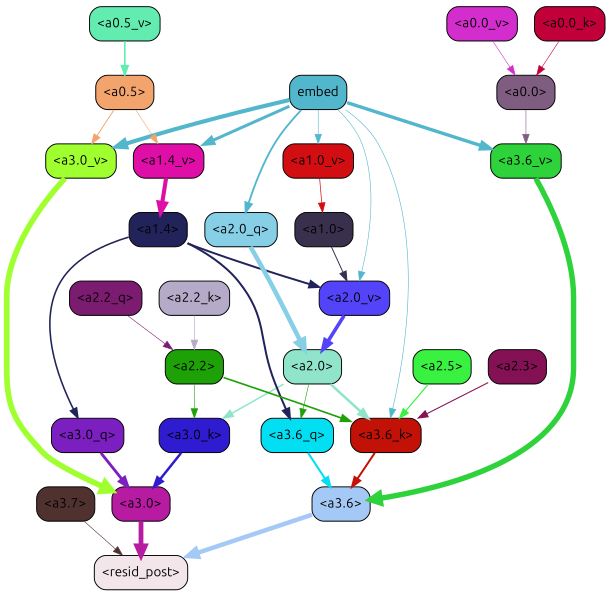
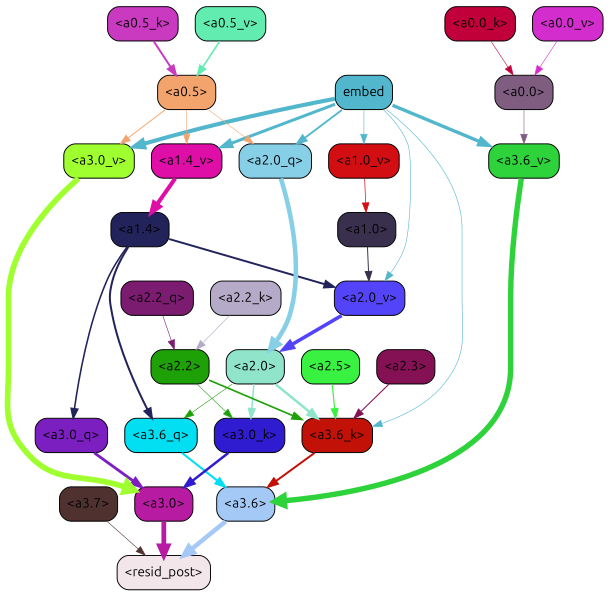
node "<a0.5_k>": added
edge "<a0.5>" -> "<a2.0_q>": added
